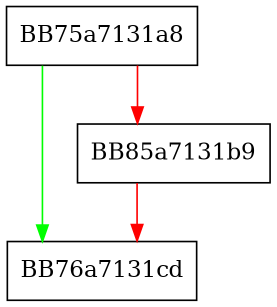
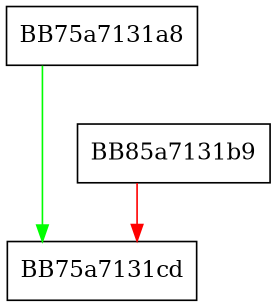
edge "BB75a7131a8" -> "BB85a7131b9": removed
node "BB76a7131cd": label "BB76a7131cd" -> "BB75a7131cd"
